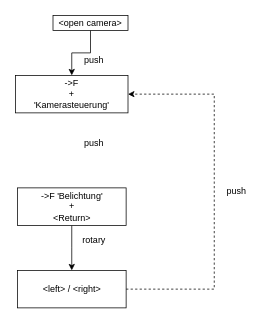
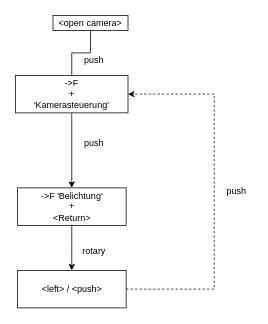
edge "<open camera>" -> "->F + 'Kamerasteuerung'": arrowhead classic -> none
edge "->F + 'Kamerasteuerung'" -> "->F 'Belichtung' + <Return>": added
node "rotary": moved (94, 240) -> (94, 252)
node "<left> / <right>": label "<left> / <right>" -> "<left> / <push>"
